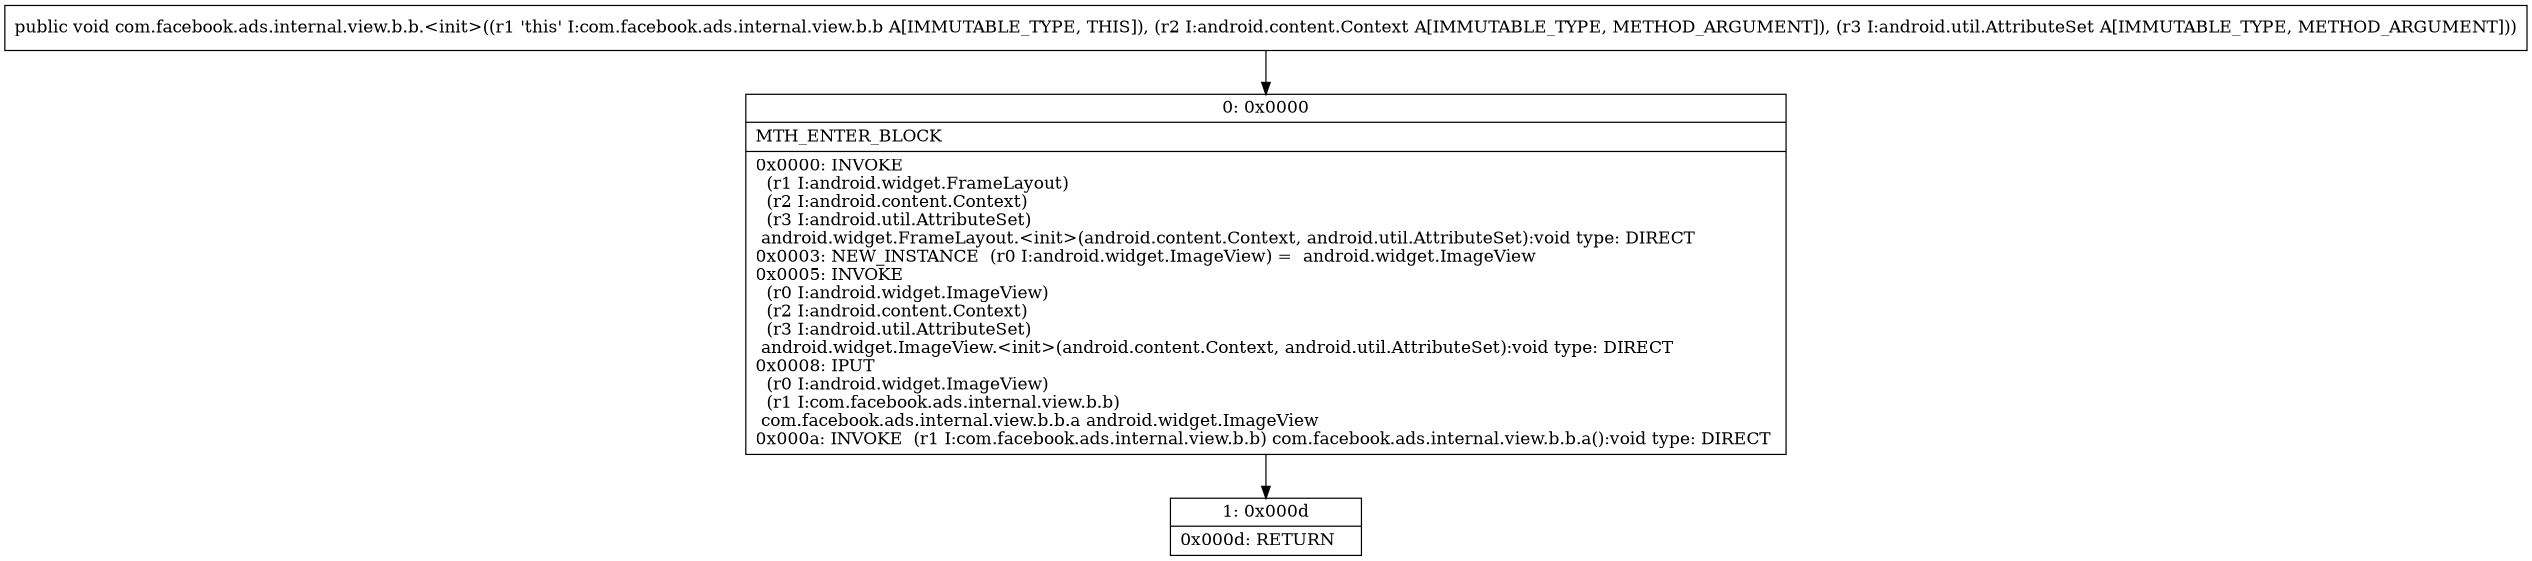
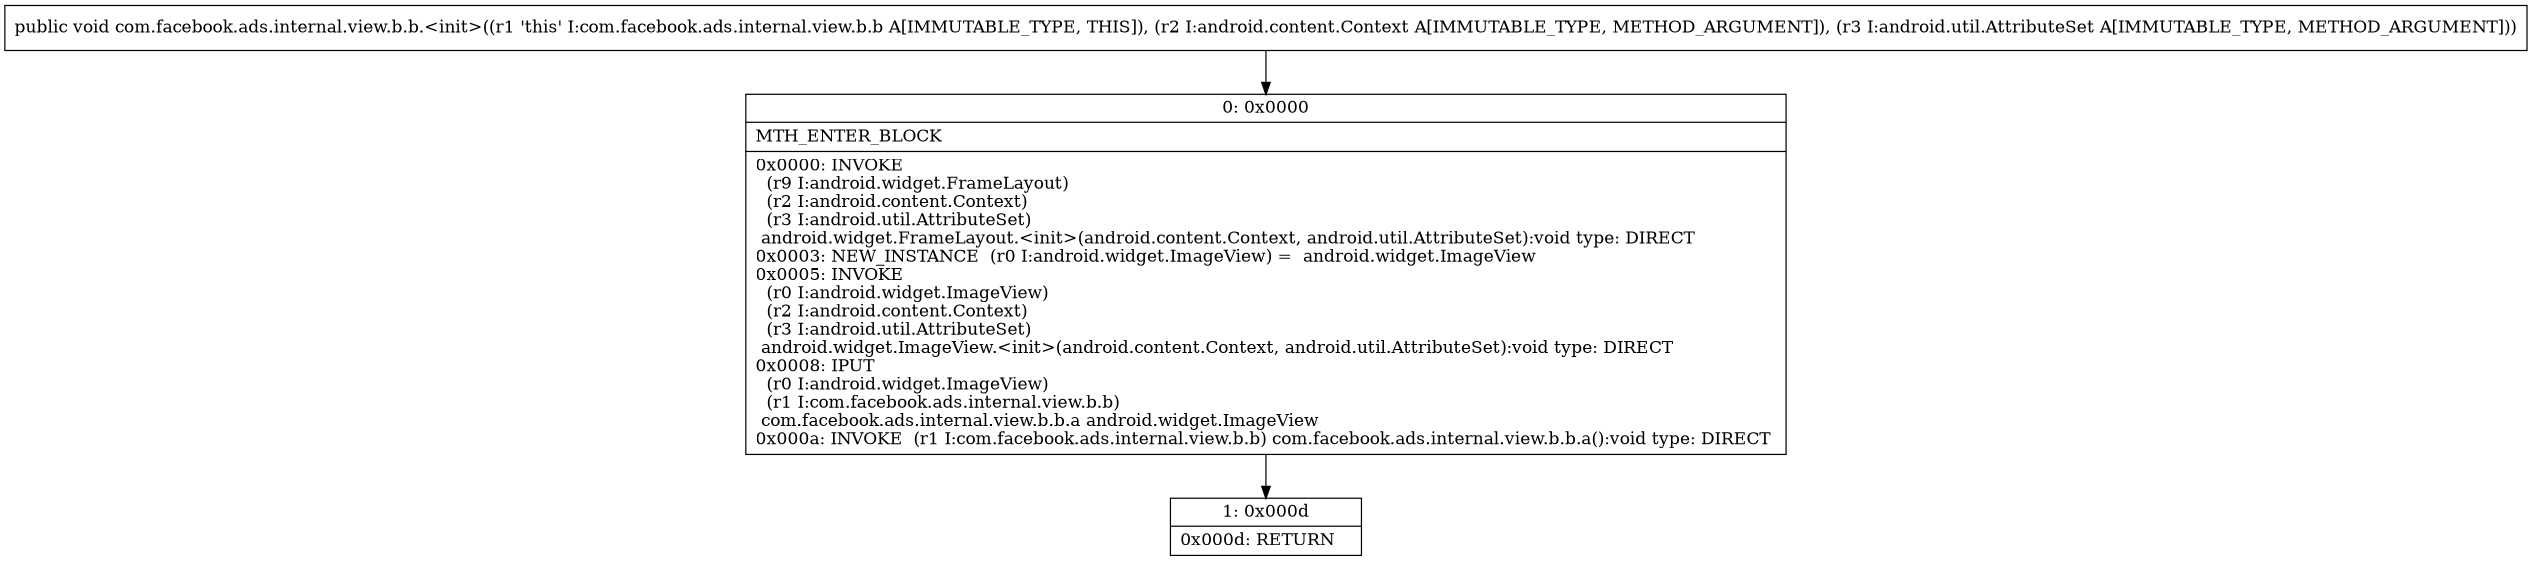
node "0: 0x0000": text "(r1 I:android.widget.FrameLayout)" -> "(r9 I:android.widget.FrameLayout)"
